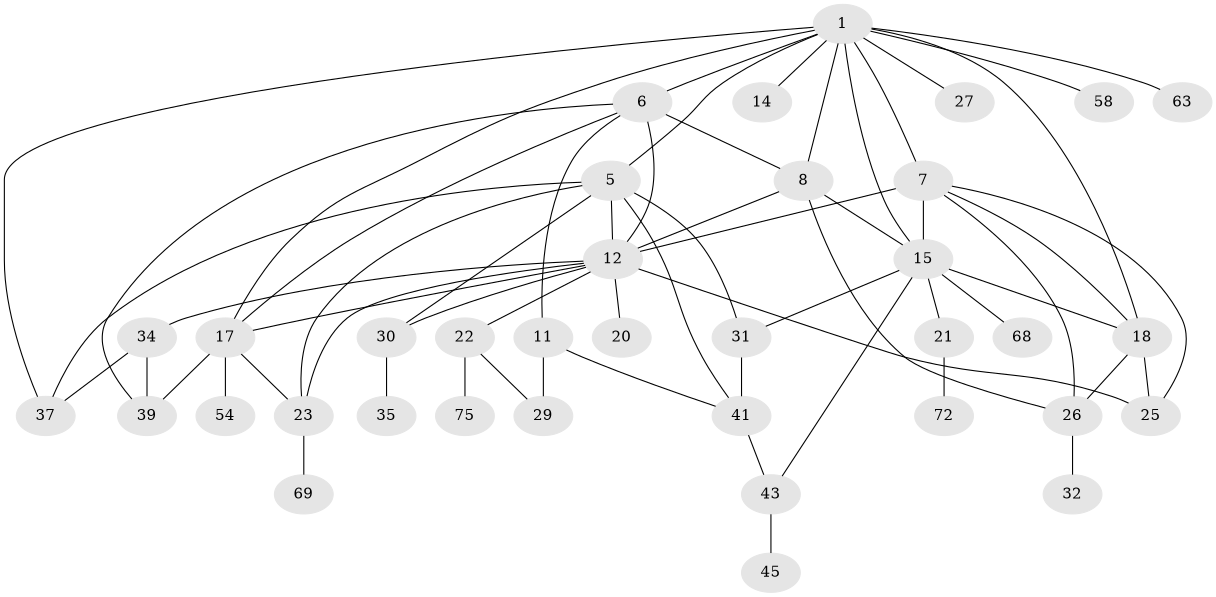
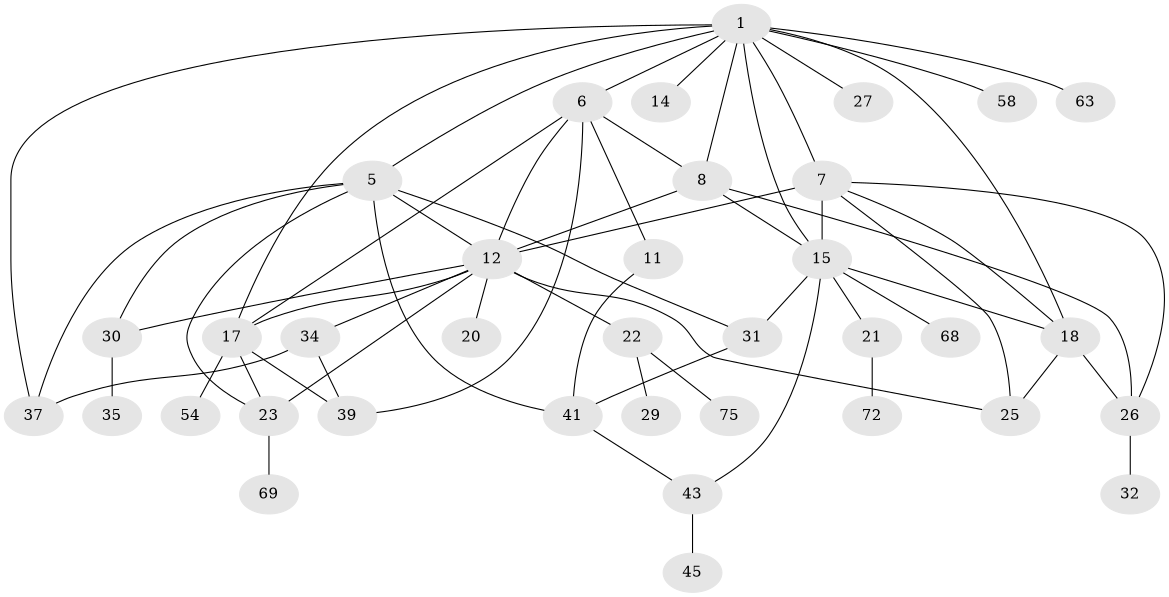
edge "11" -- "29": removed
